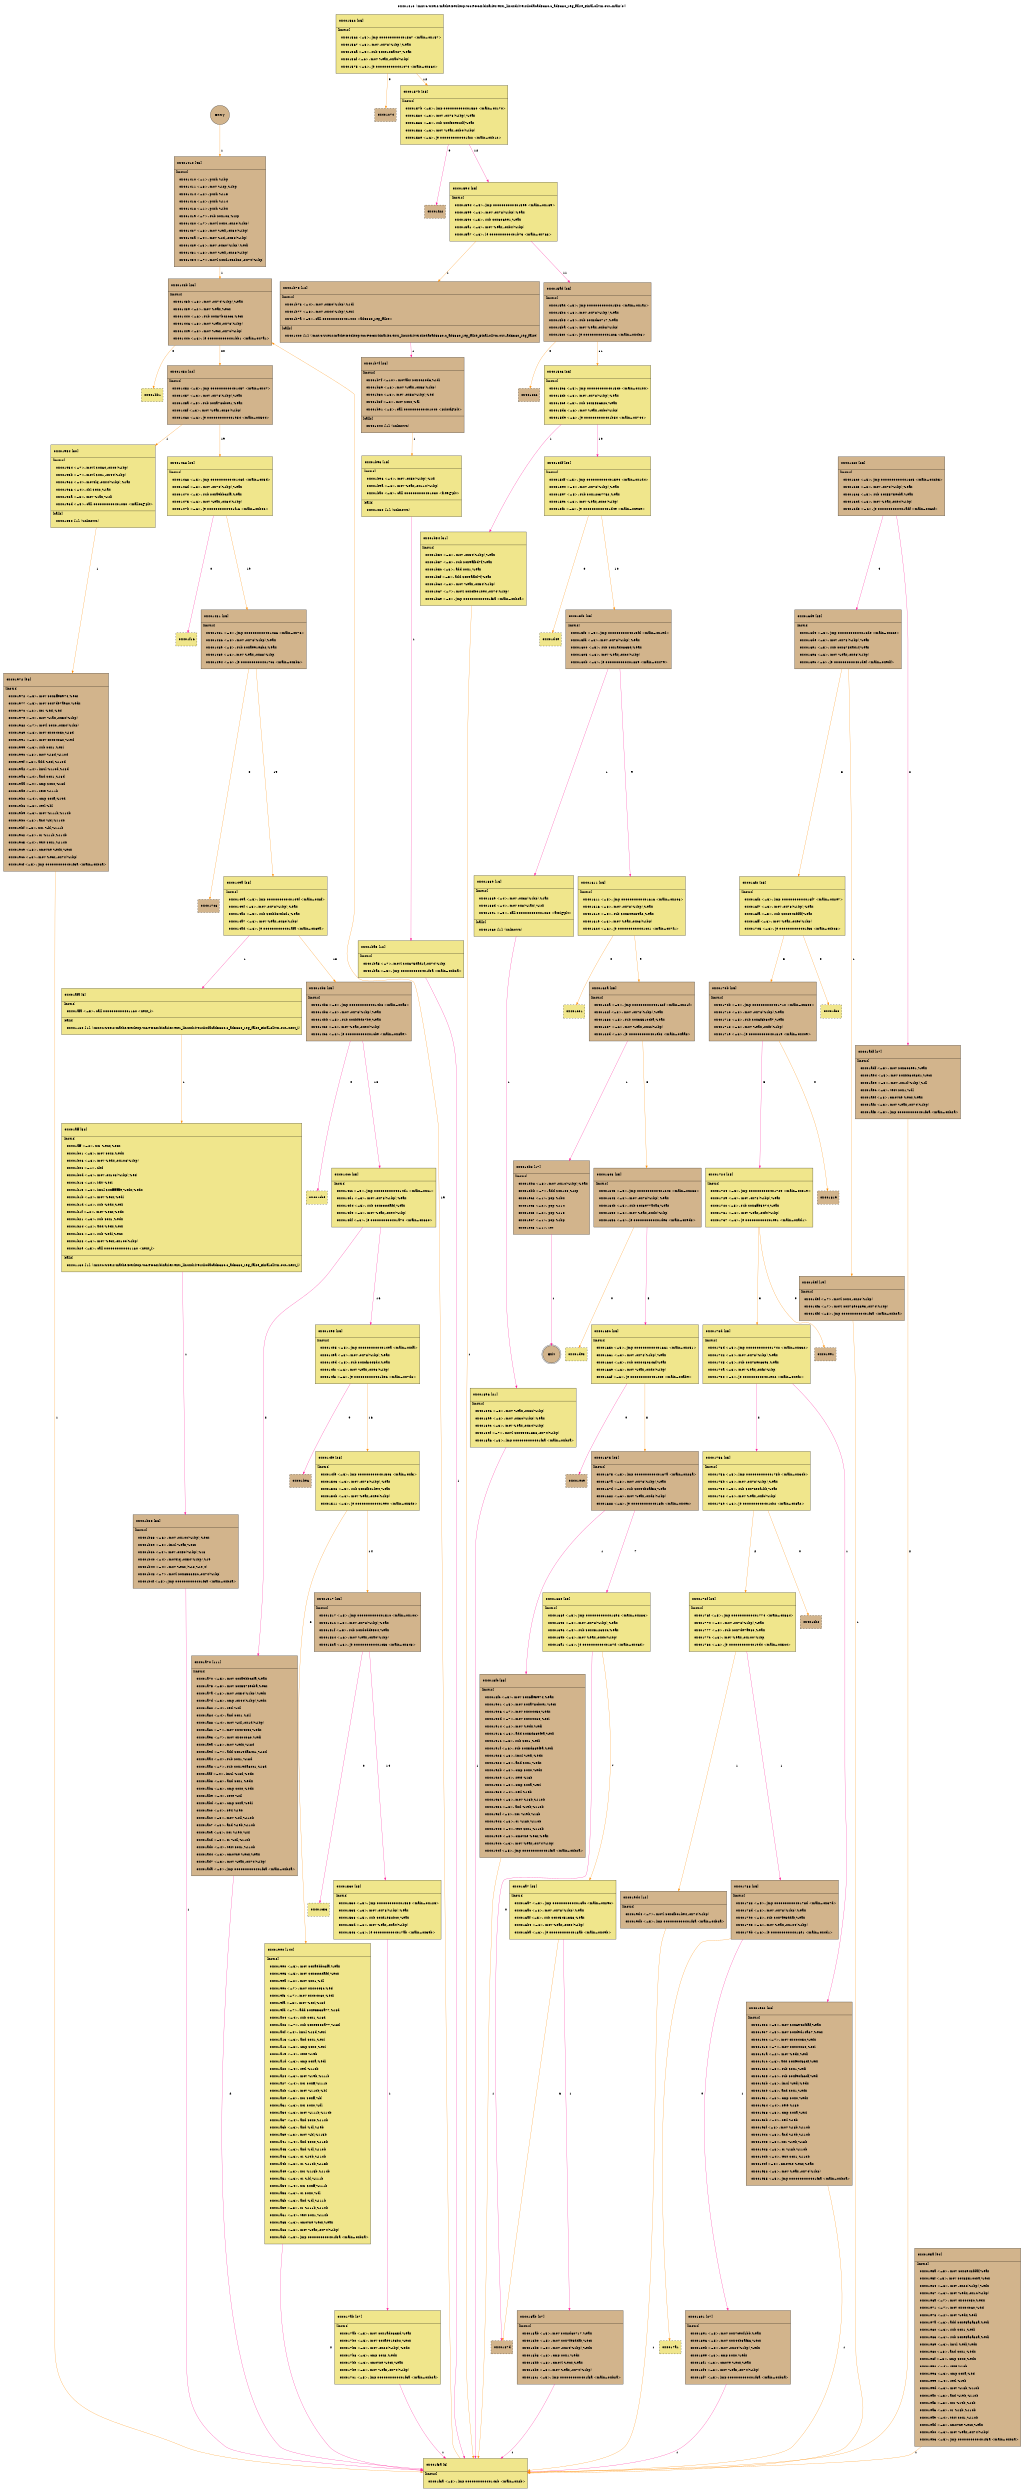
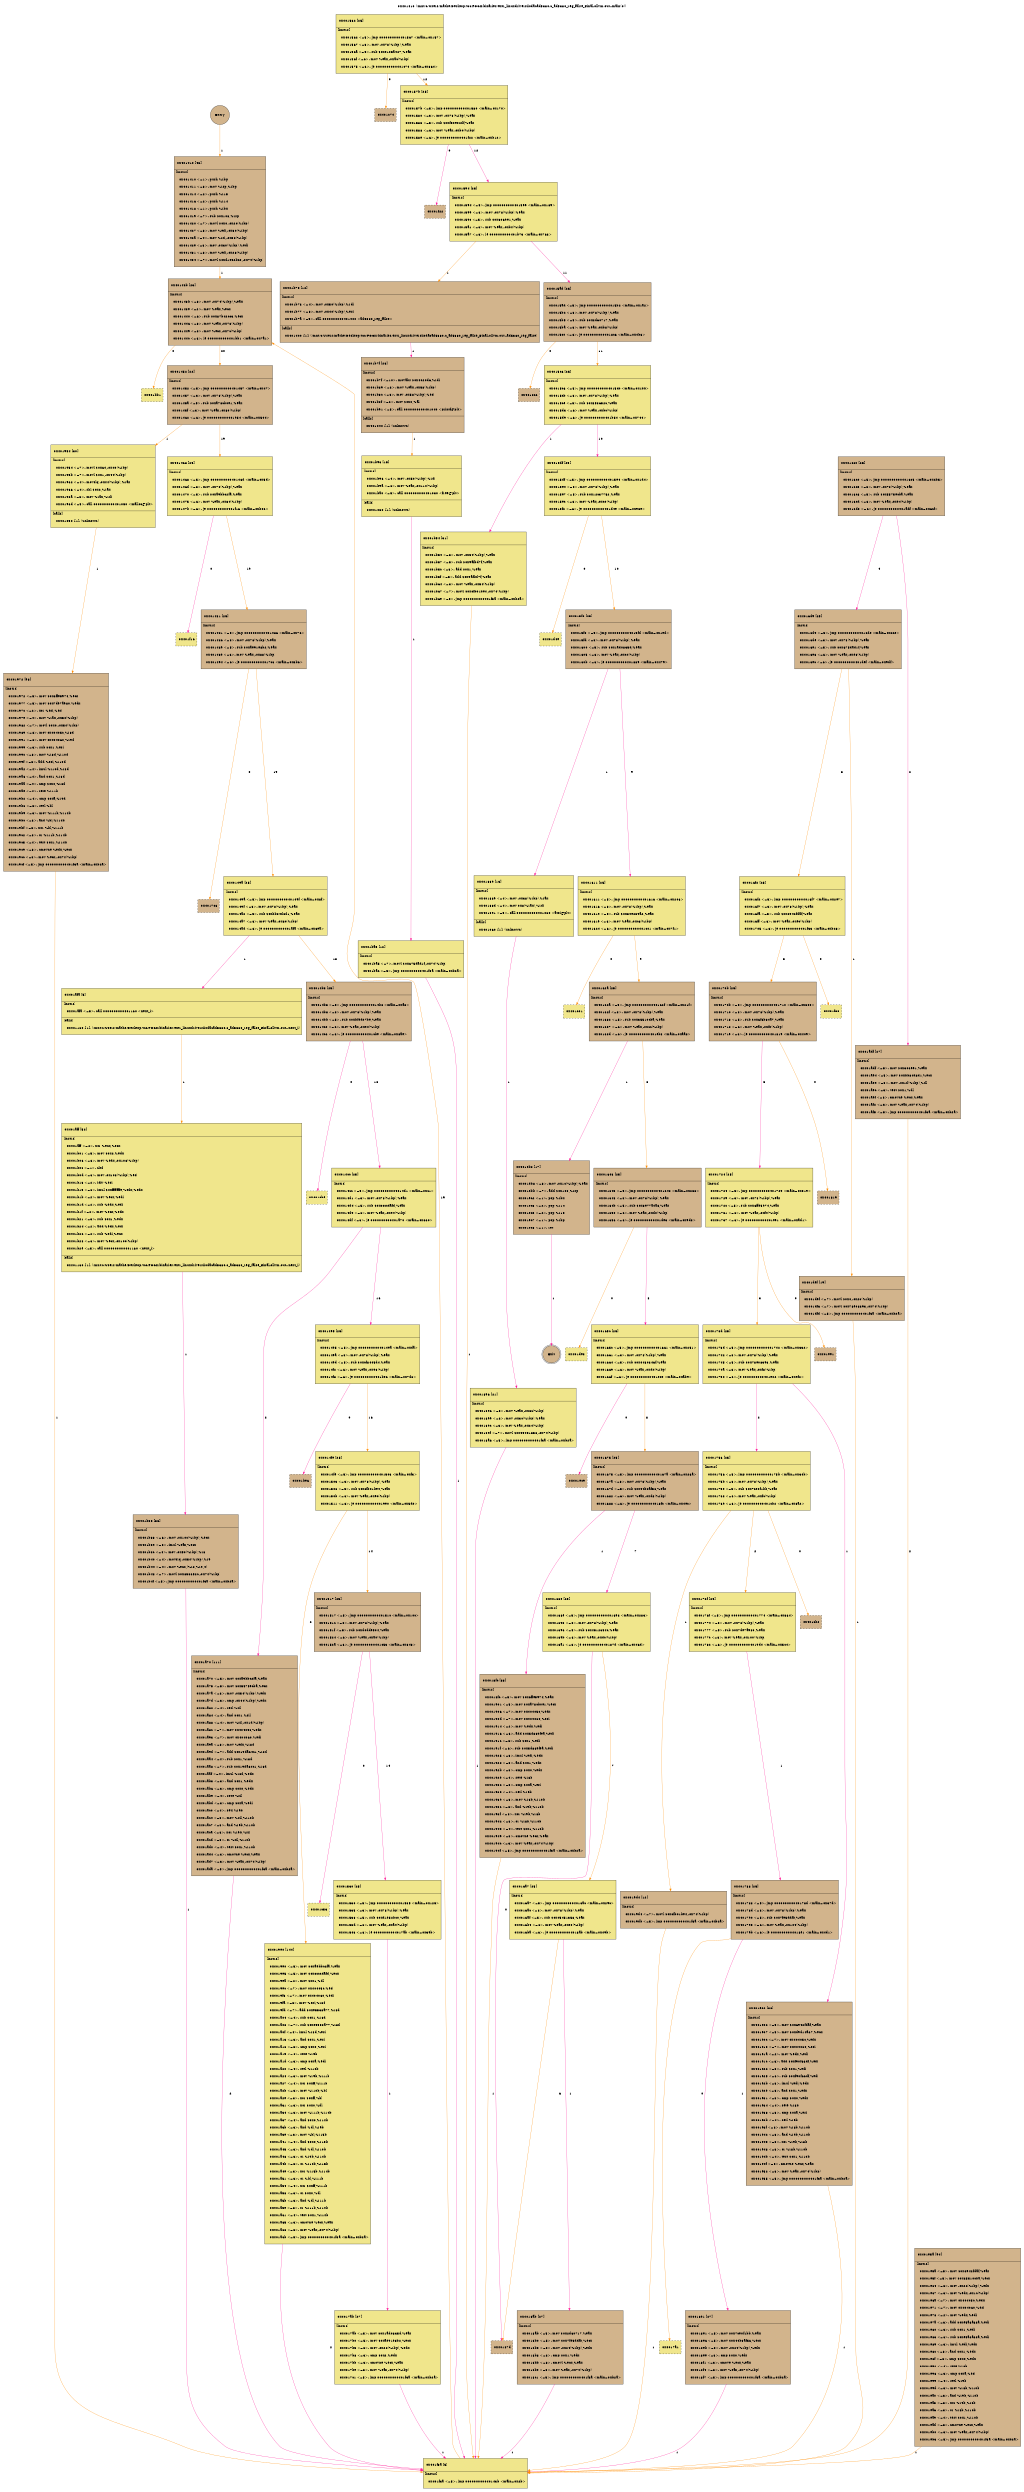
edge "0x40176f [25]" -> "0x4019d4 [12]": now "0x401756 [25]" -> "0x4019d4 [12]"
